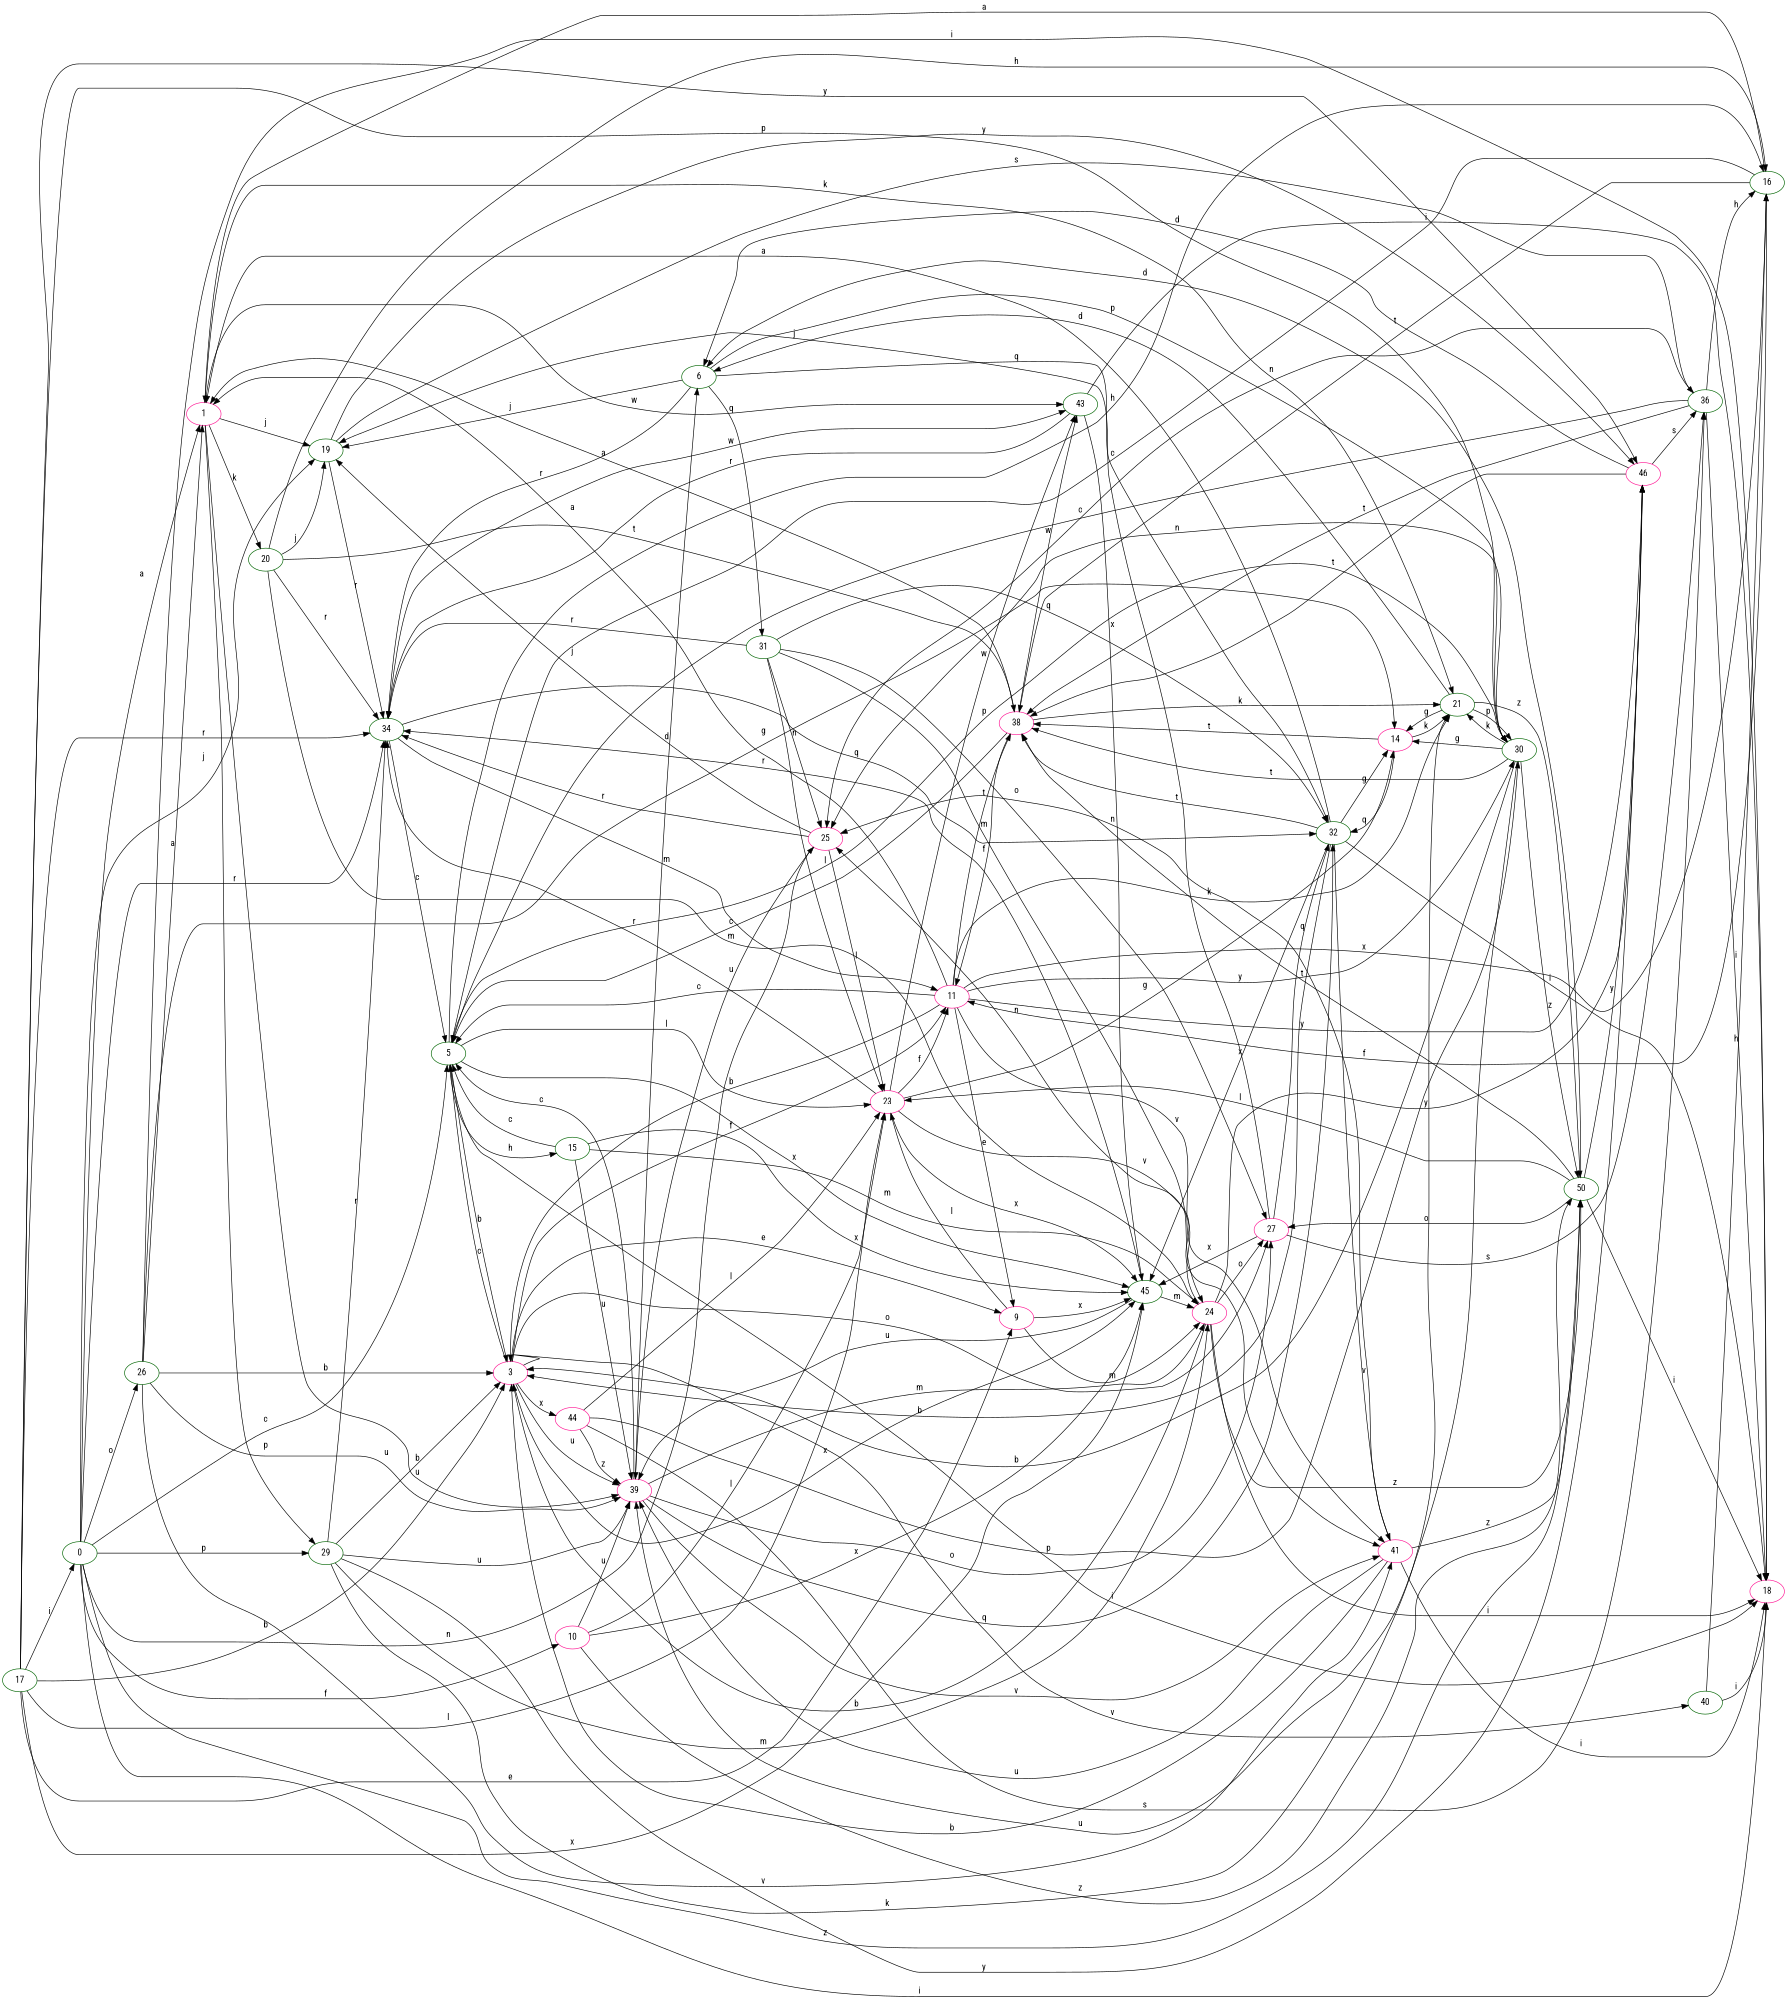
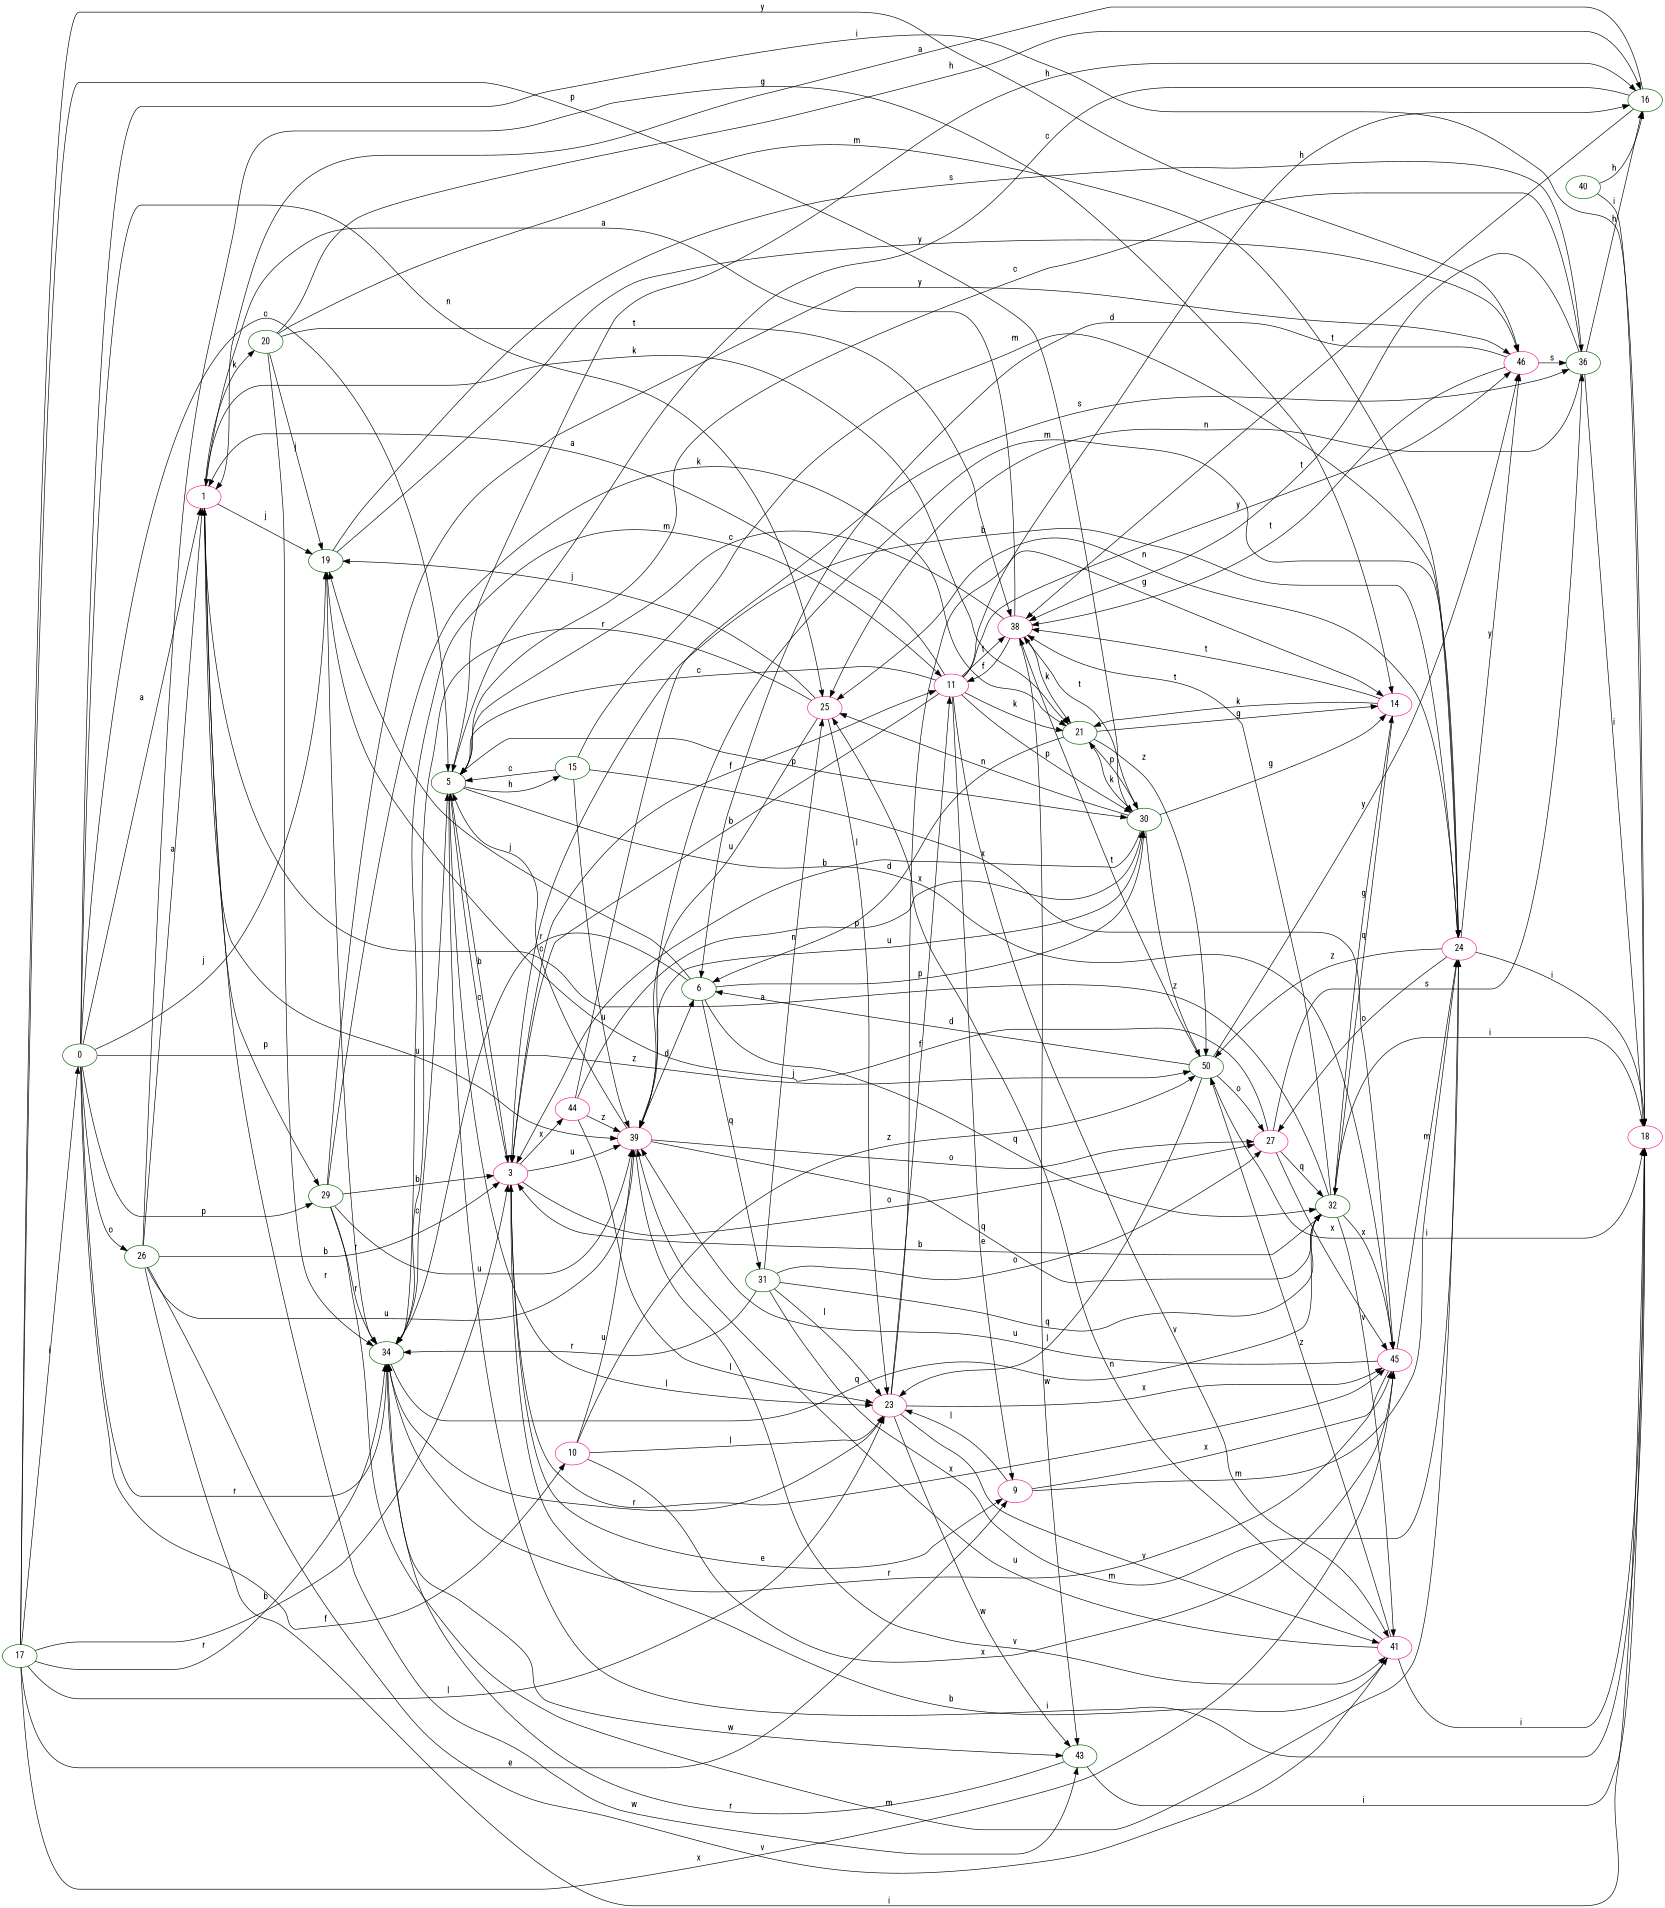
edge "43" -> "45": removed, label "x"
edge "11" -> "16": label "x" -> "h"
edge "11" -> "30": label "y" -> "p"
edge "16" -> "11": removed, label "f"
node "45": color darkgreen -> deeppink
edge "3" -> "40": removed, label "v"
